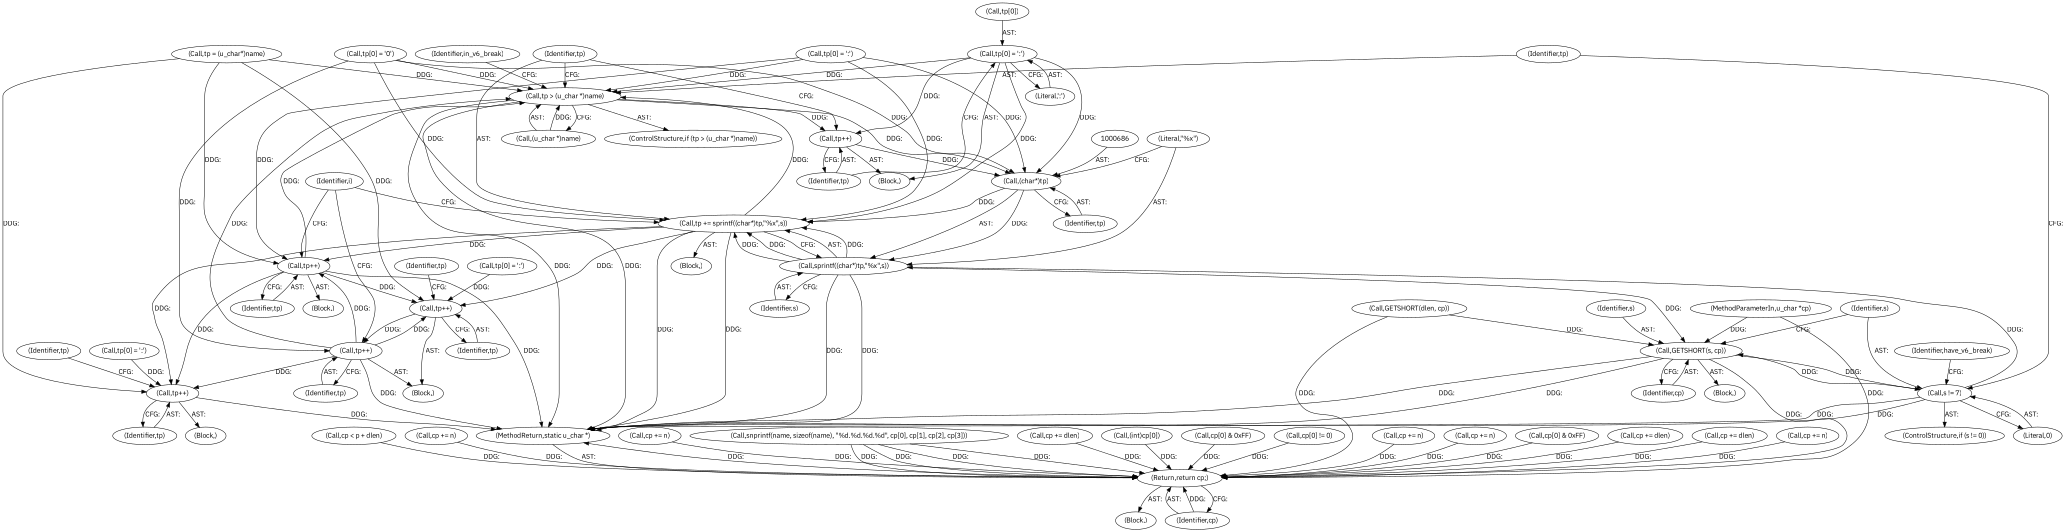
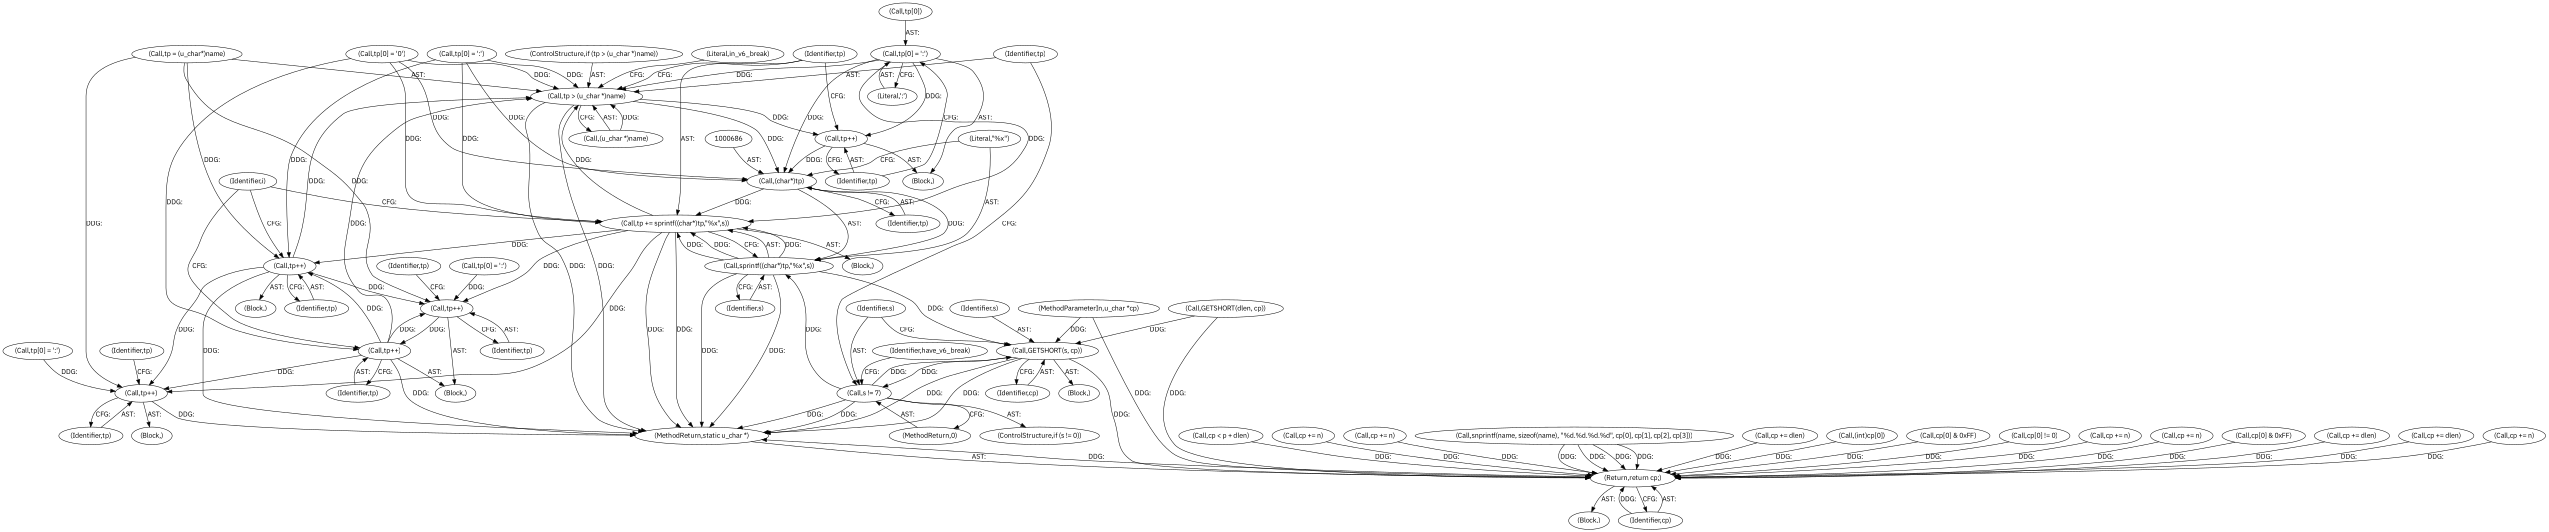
node "(Identifier,in_v6_break)": label "(Identifier,in_v6_break)" -> "(Literal,in_v6_break)"
edge "(Call,tp = (u_char*)name)" -> "(Call,tp > (u_char *)name)": label "DDG: " -> "AST: "
edge "(Call,tp > (u_char *)name)" -> "(ControlStructure,if (tp > (u_char *)name))": reversed
node "(Literal,0)": label "(Literal,0)" -> "(MethodReturn,0)"
